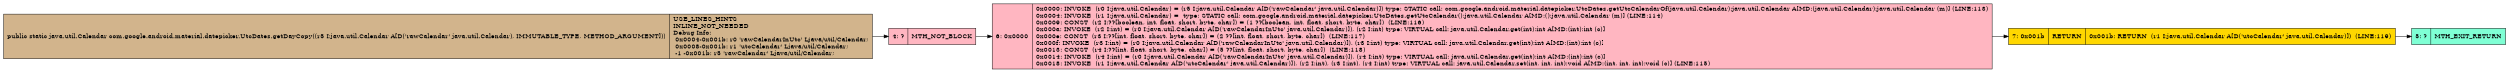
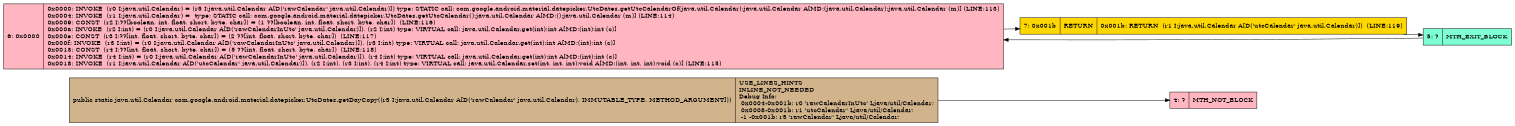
edge "4: ?" -> "6: 0x0000": now "5: ?" -> "6: 0x0000"
node "5: ?": text "MTH_EXIT_RETURN" -> "MTH_EXIT_BLOCK"
